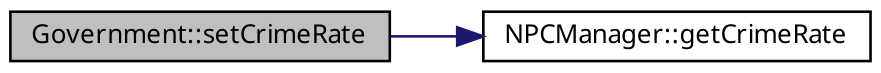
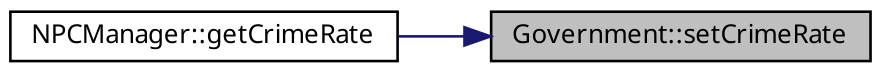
edge "Government::setCrimeRate" -> "NPCManager::getCrimeRate": reversed
